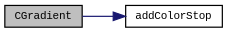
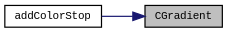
edge "CGradient" -> "addColorStop": reversed
